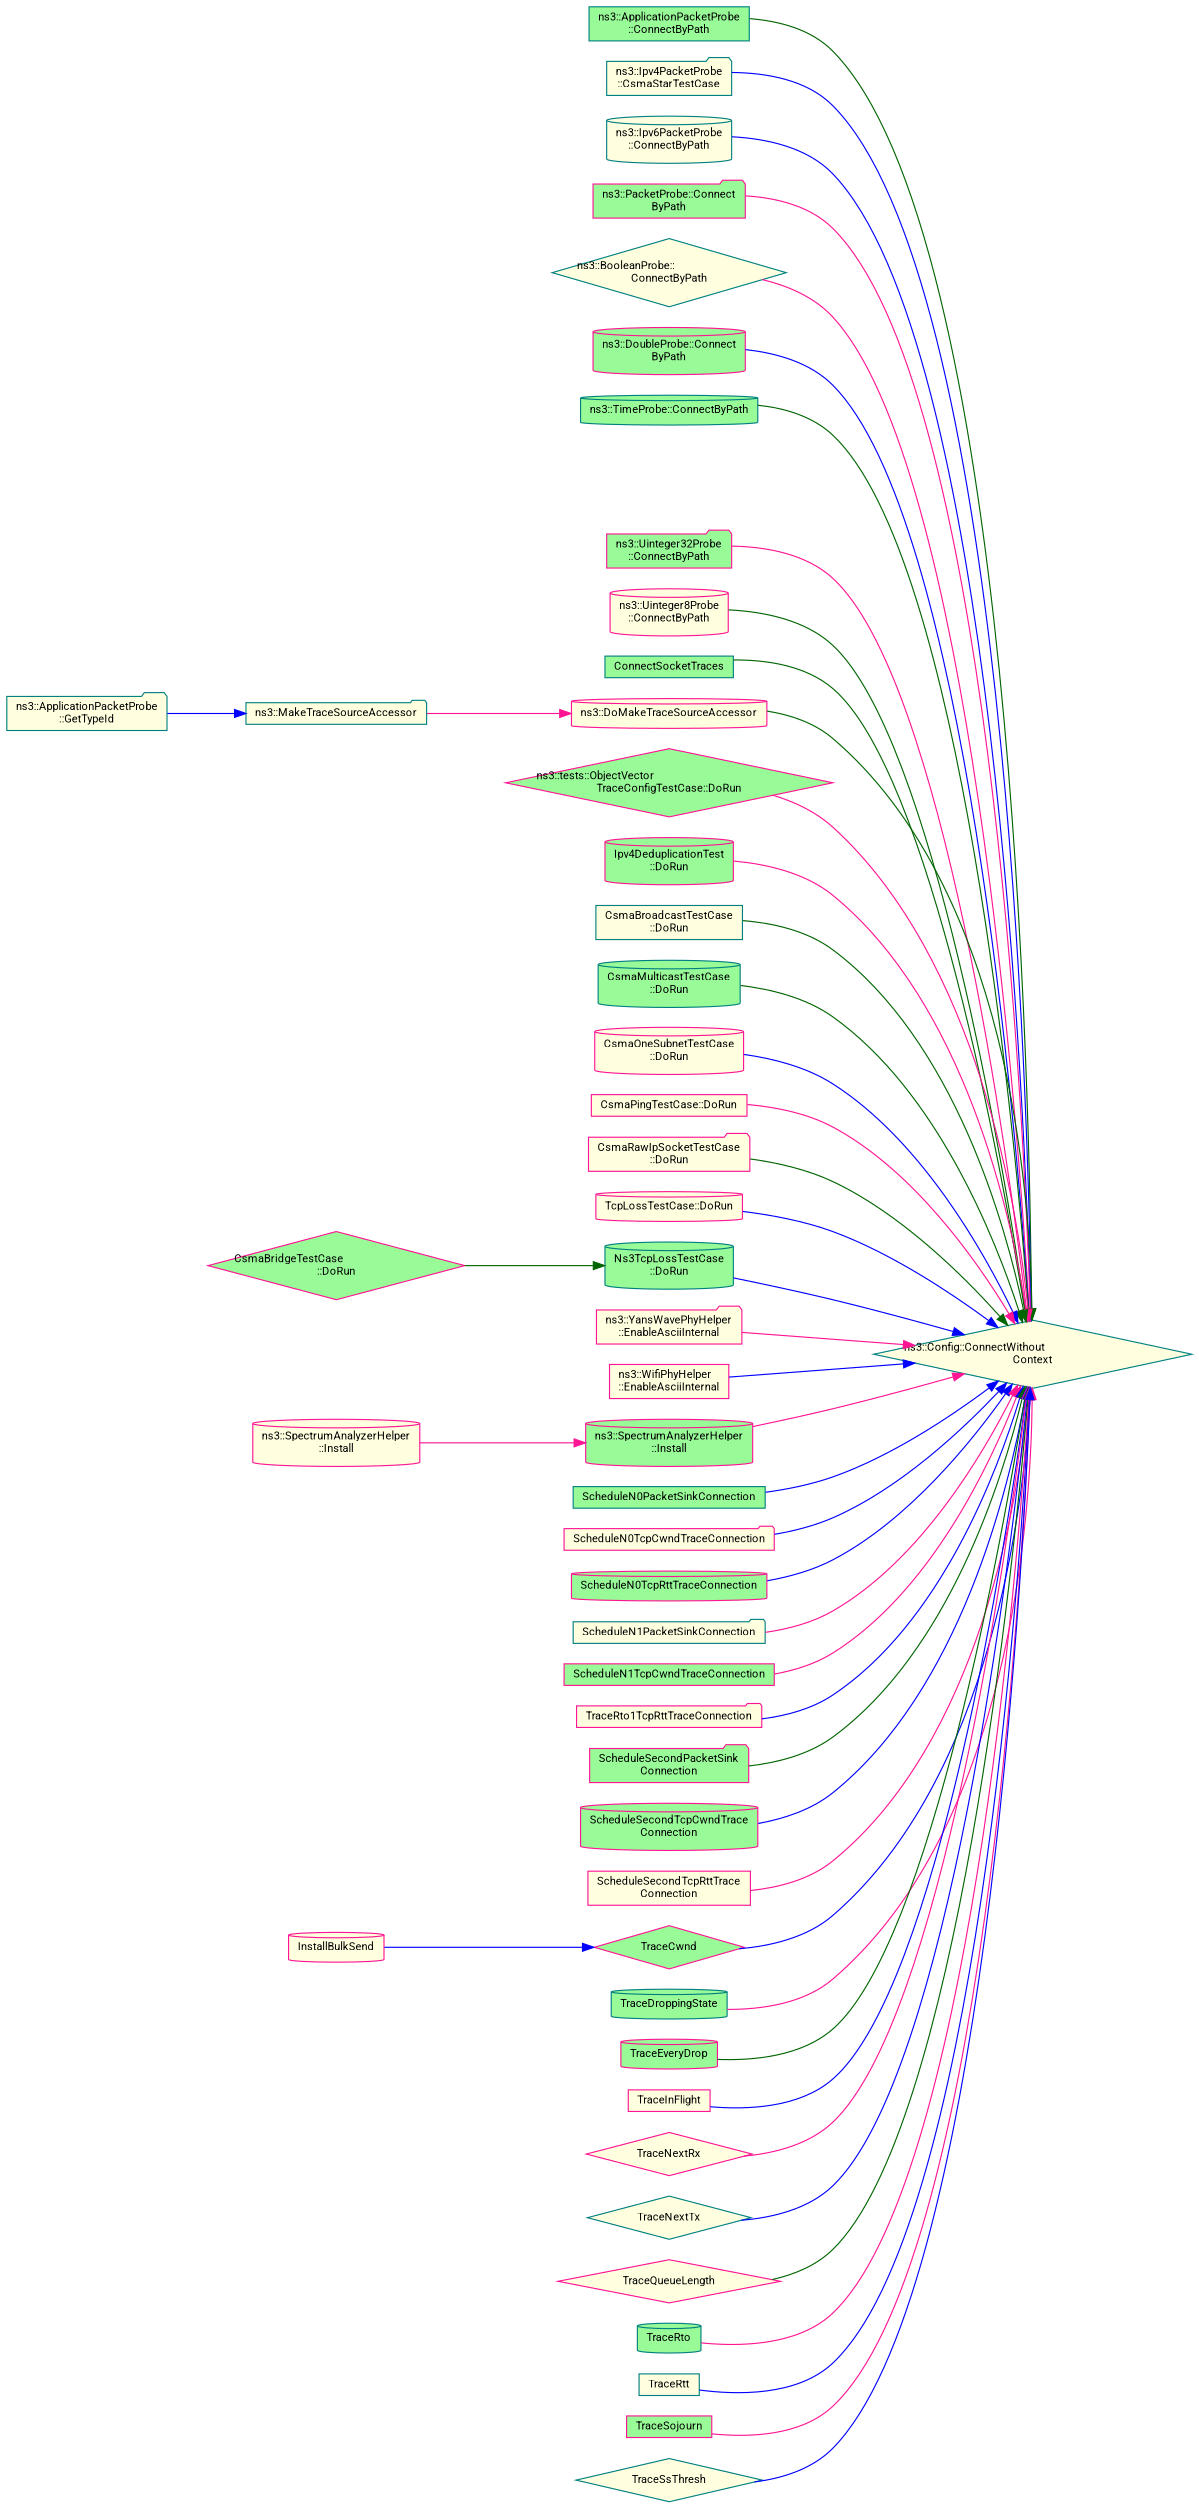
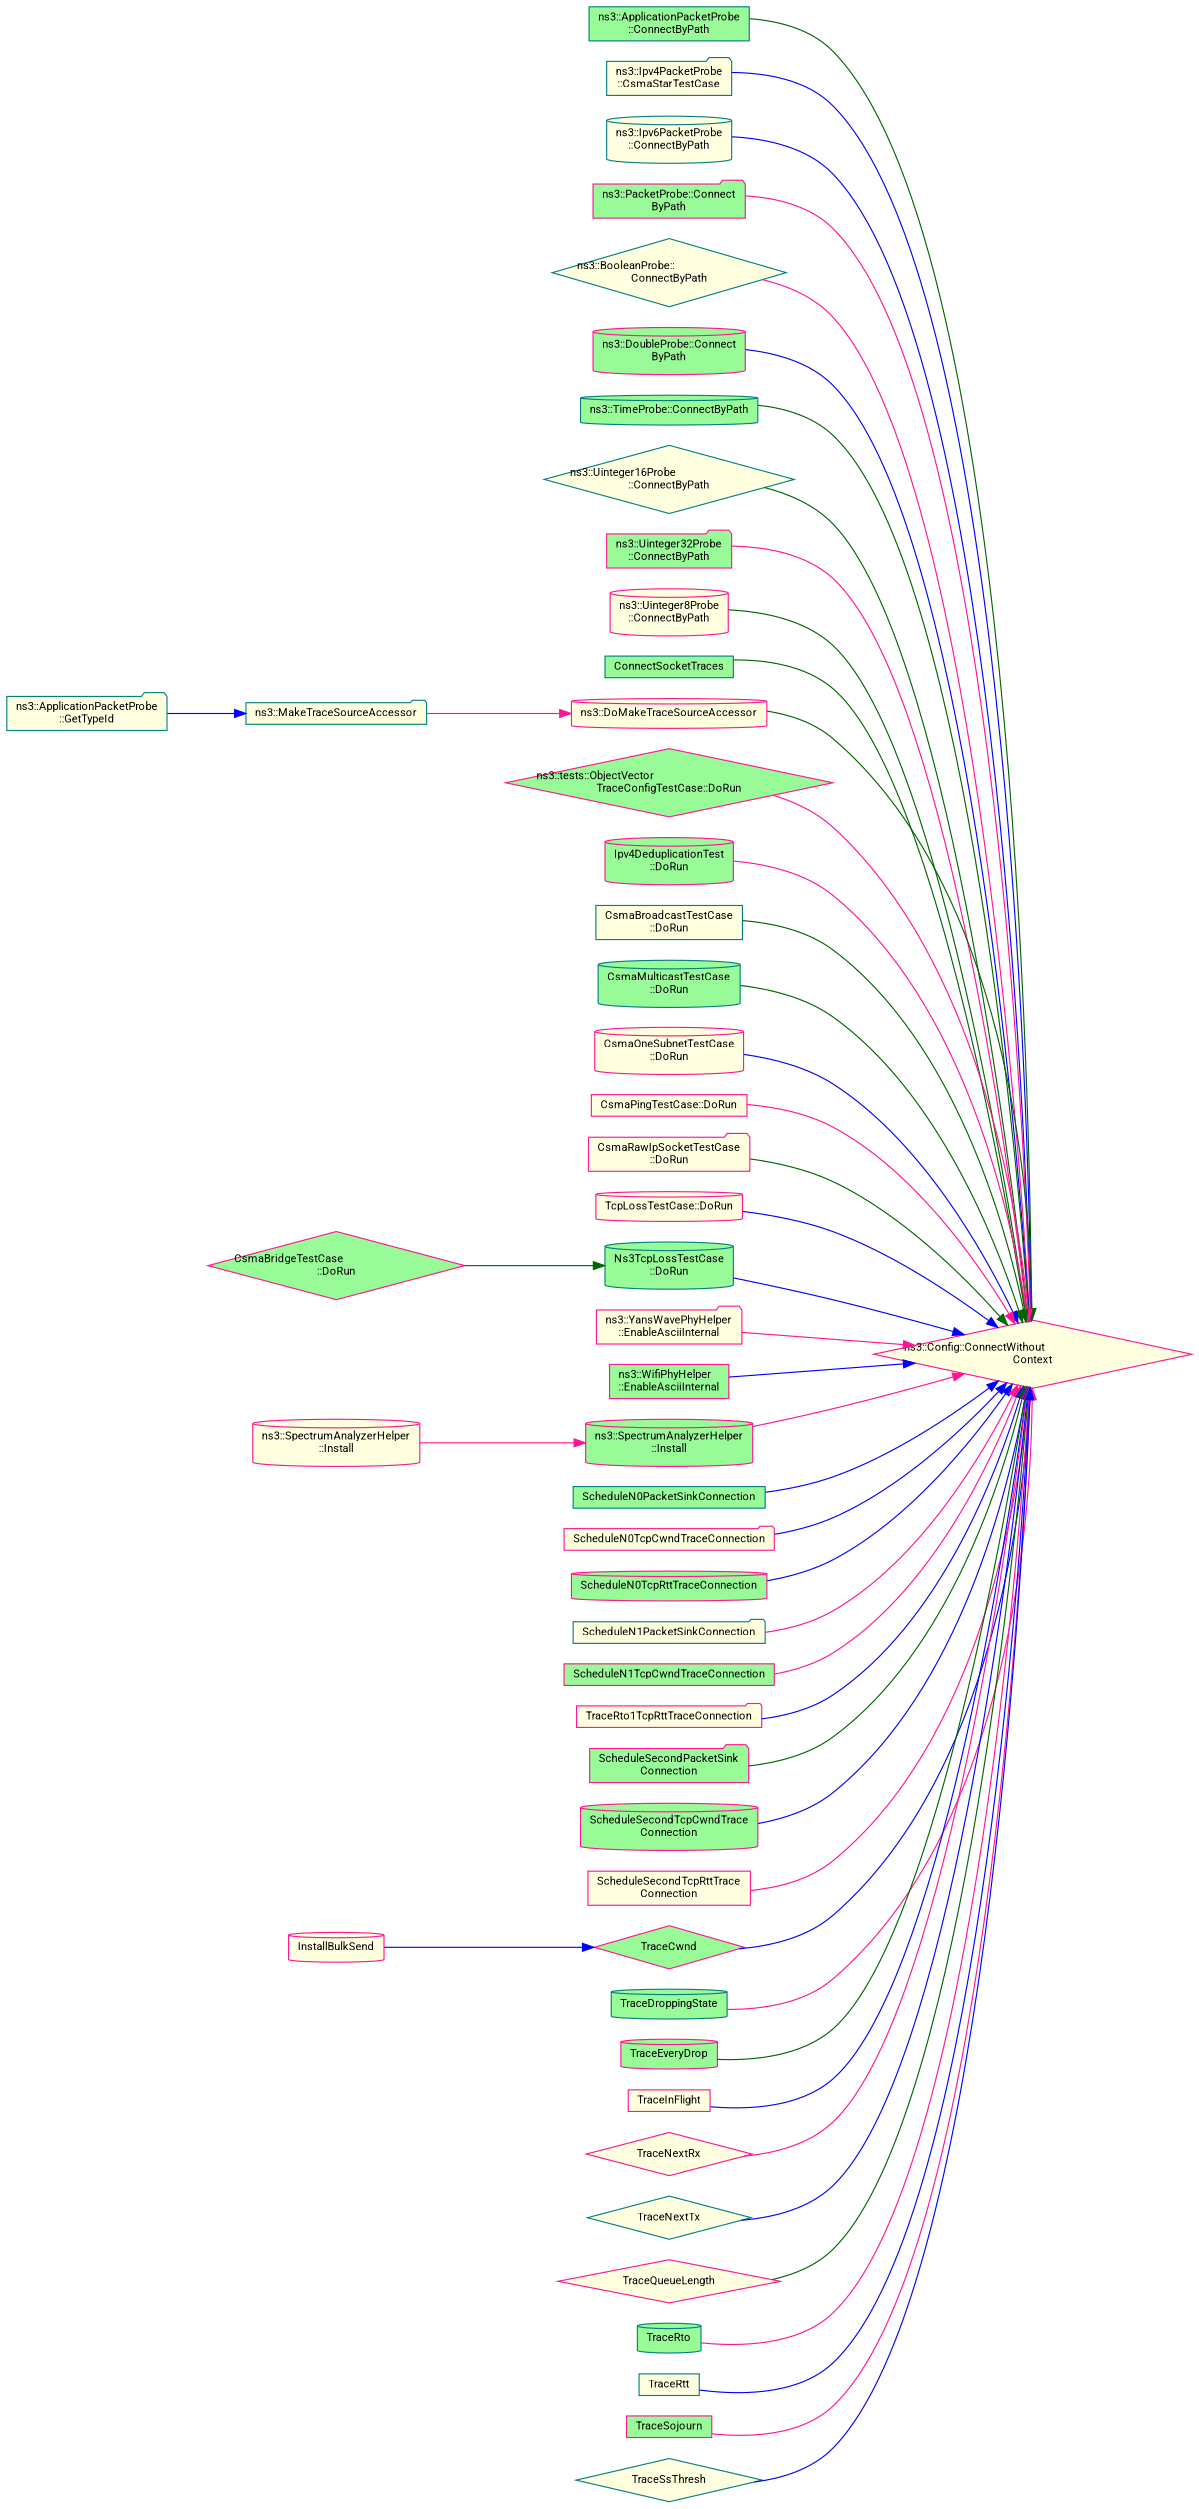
node "ns3::Uinteger16Probe ::ConnectByPath": added
node "ns3::Config::ConnectWithout Context": color teal -> deeppink
node "ns3::WifiPhyHelper ::EnableAsciiInternal": fillcolor lightyellow -> palegreen
